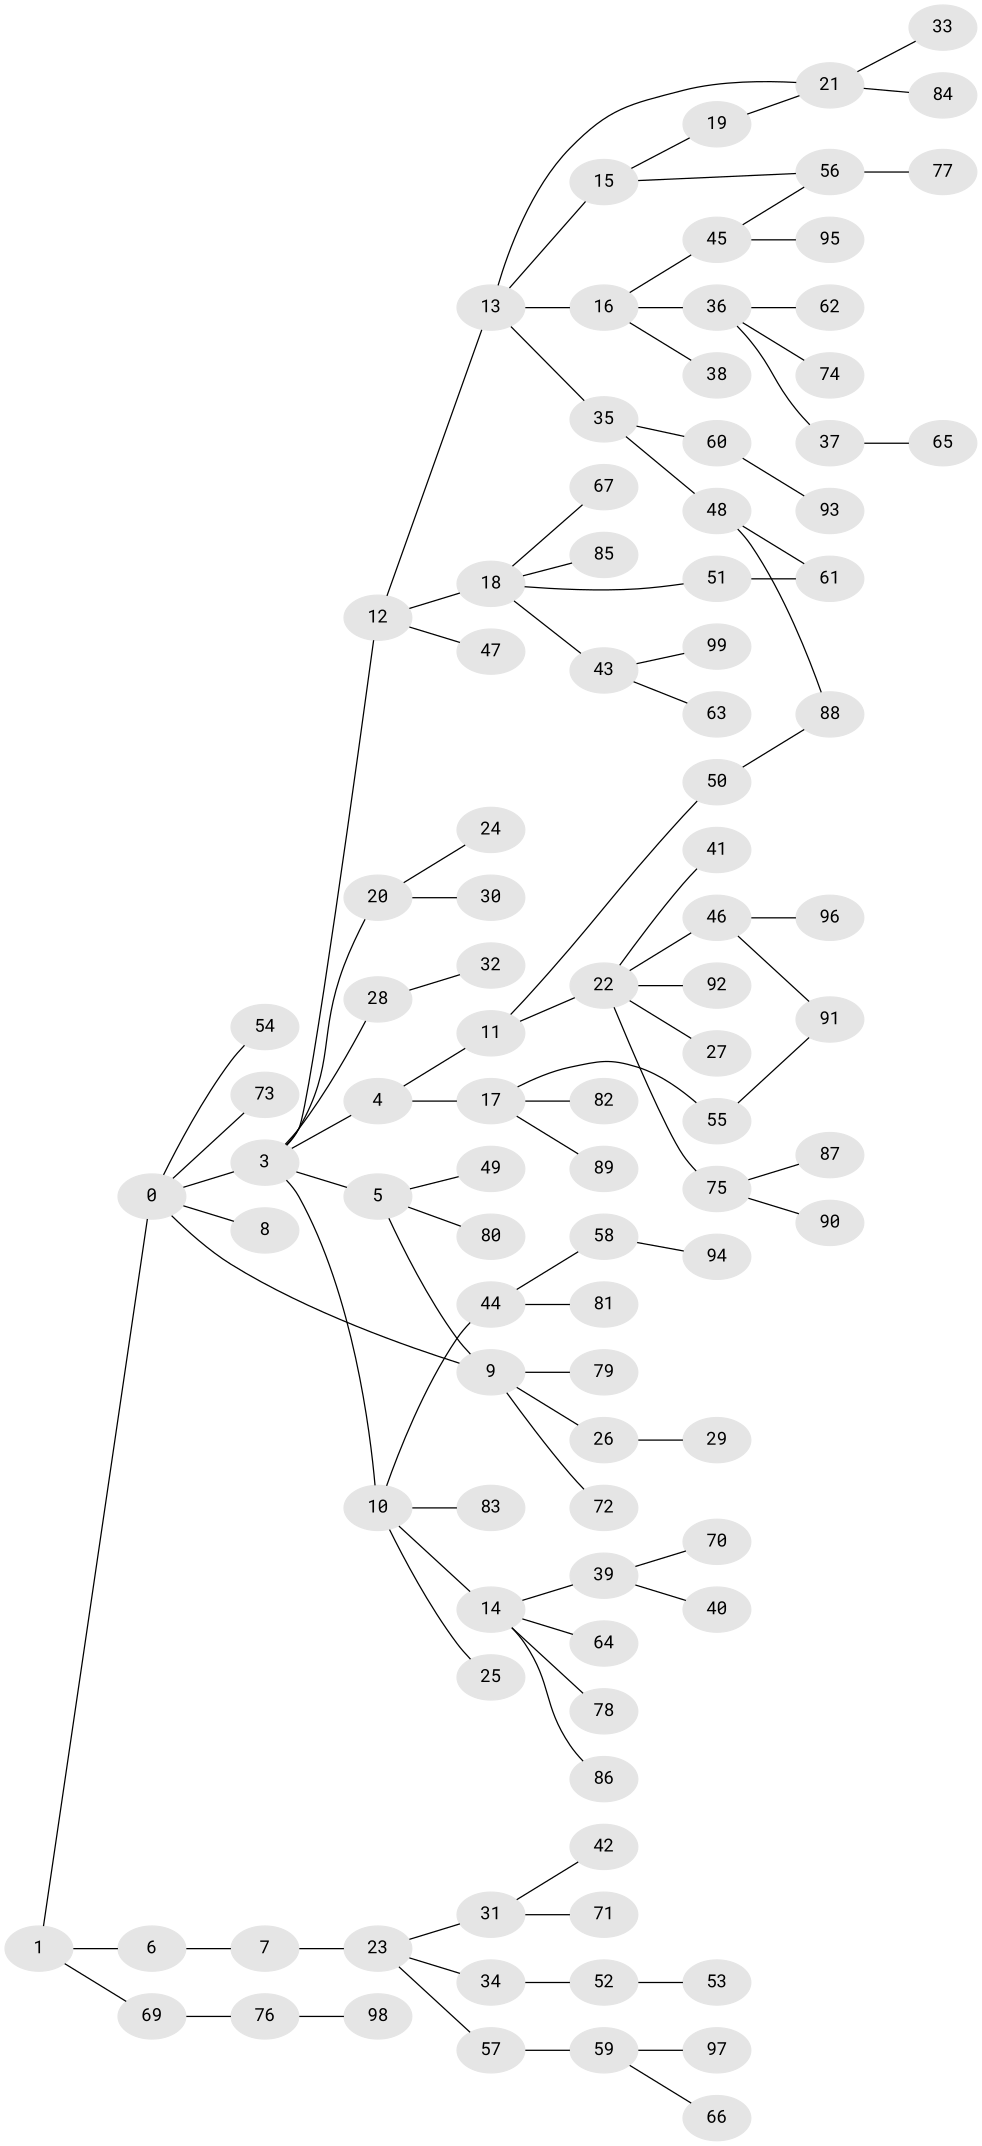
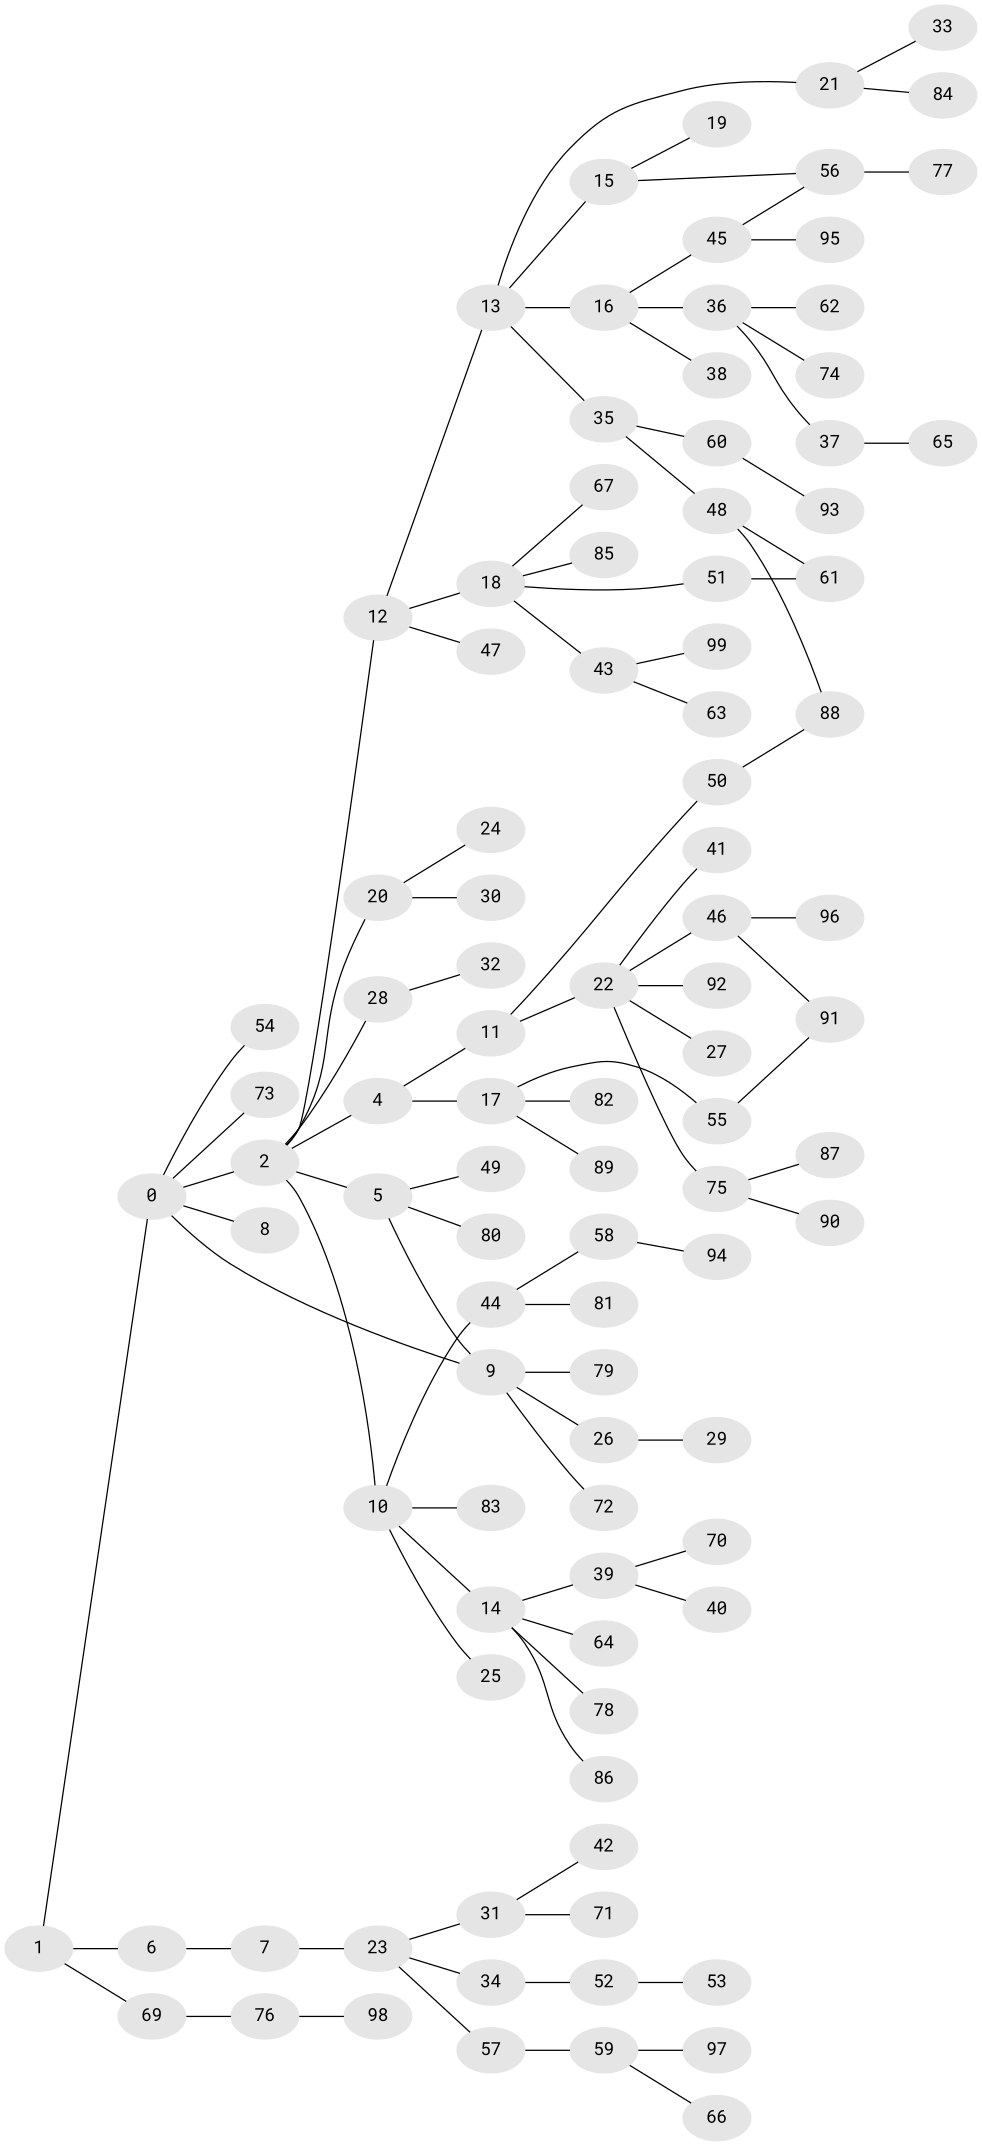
edge "21" -- "19": removed
node "3": label "3" -> "2"
